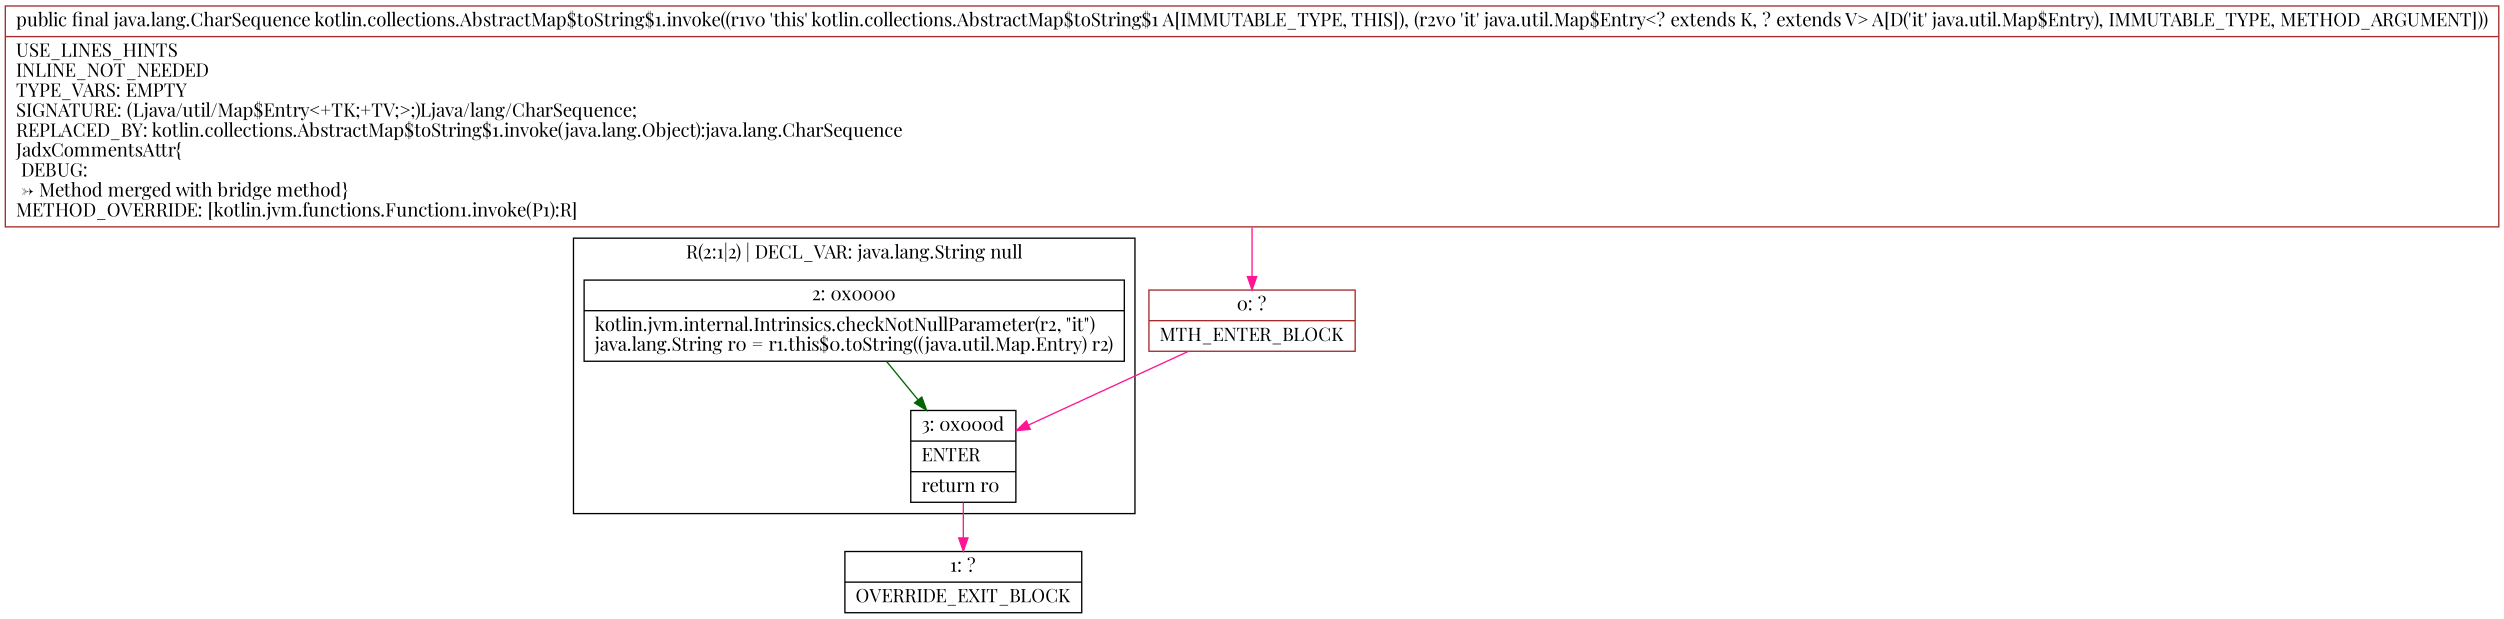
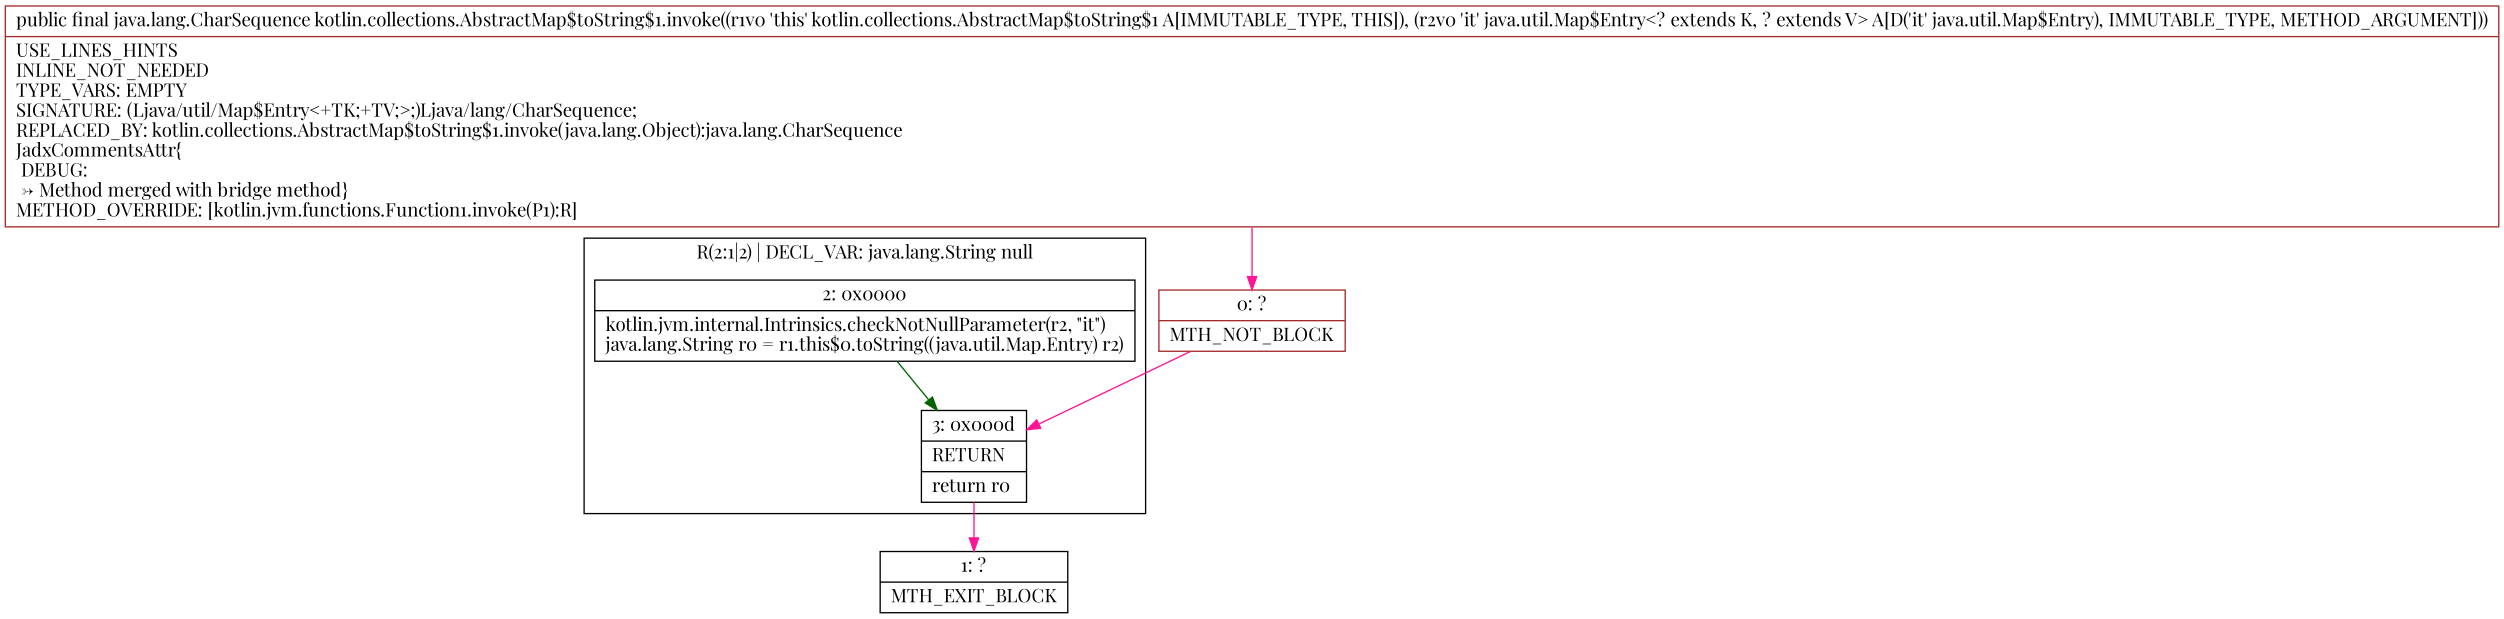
node "0: ?": text "MTH_ENTER_BLOCK" -> "MTH_NOT_BLOCK"
node "3: 0x000d": text "ENTER" -> "RETURN"
node "1: ?": text "OVERRIDE_EXIT_BLOCK" -> "MTH_EXIT_BLOCK"
